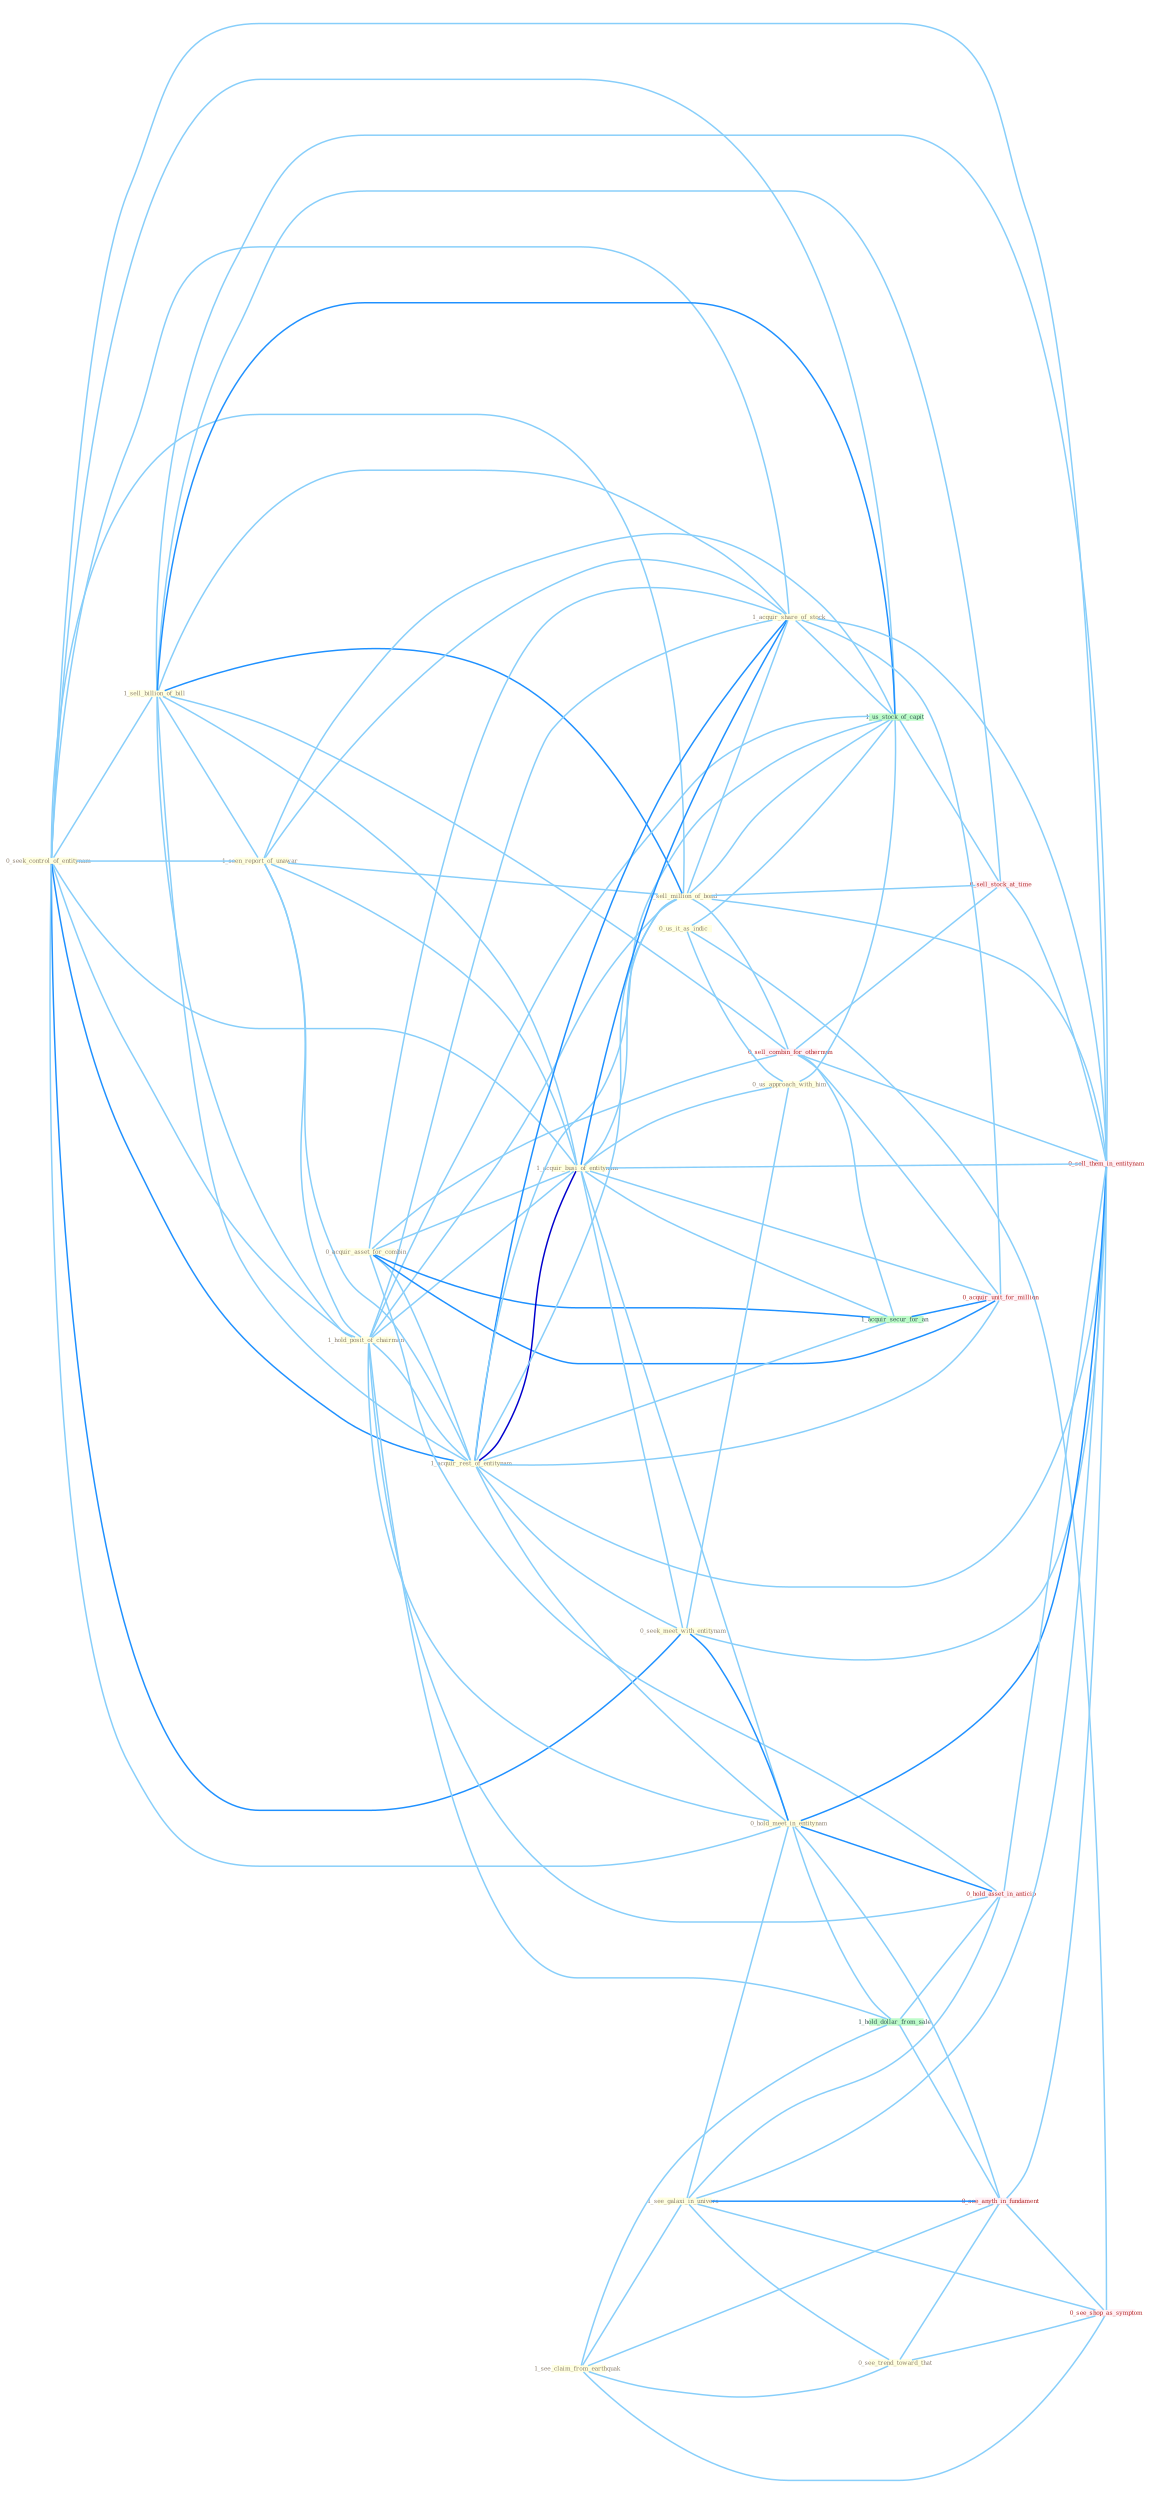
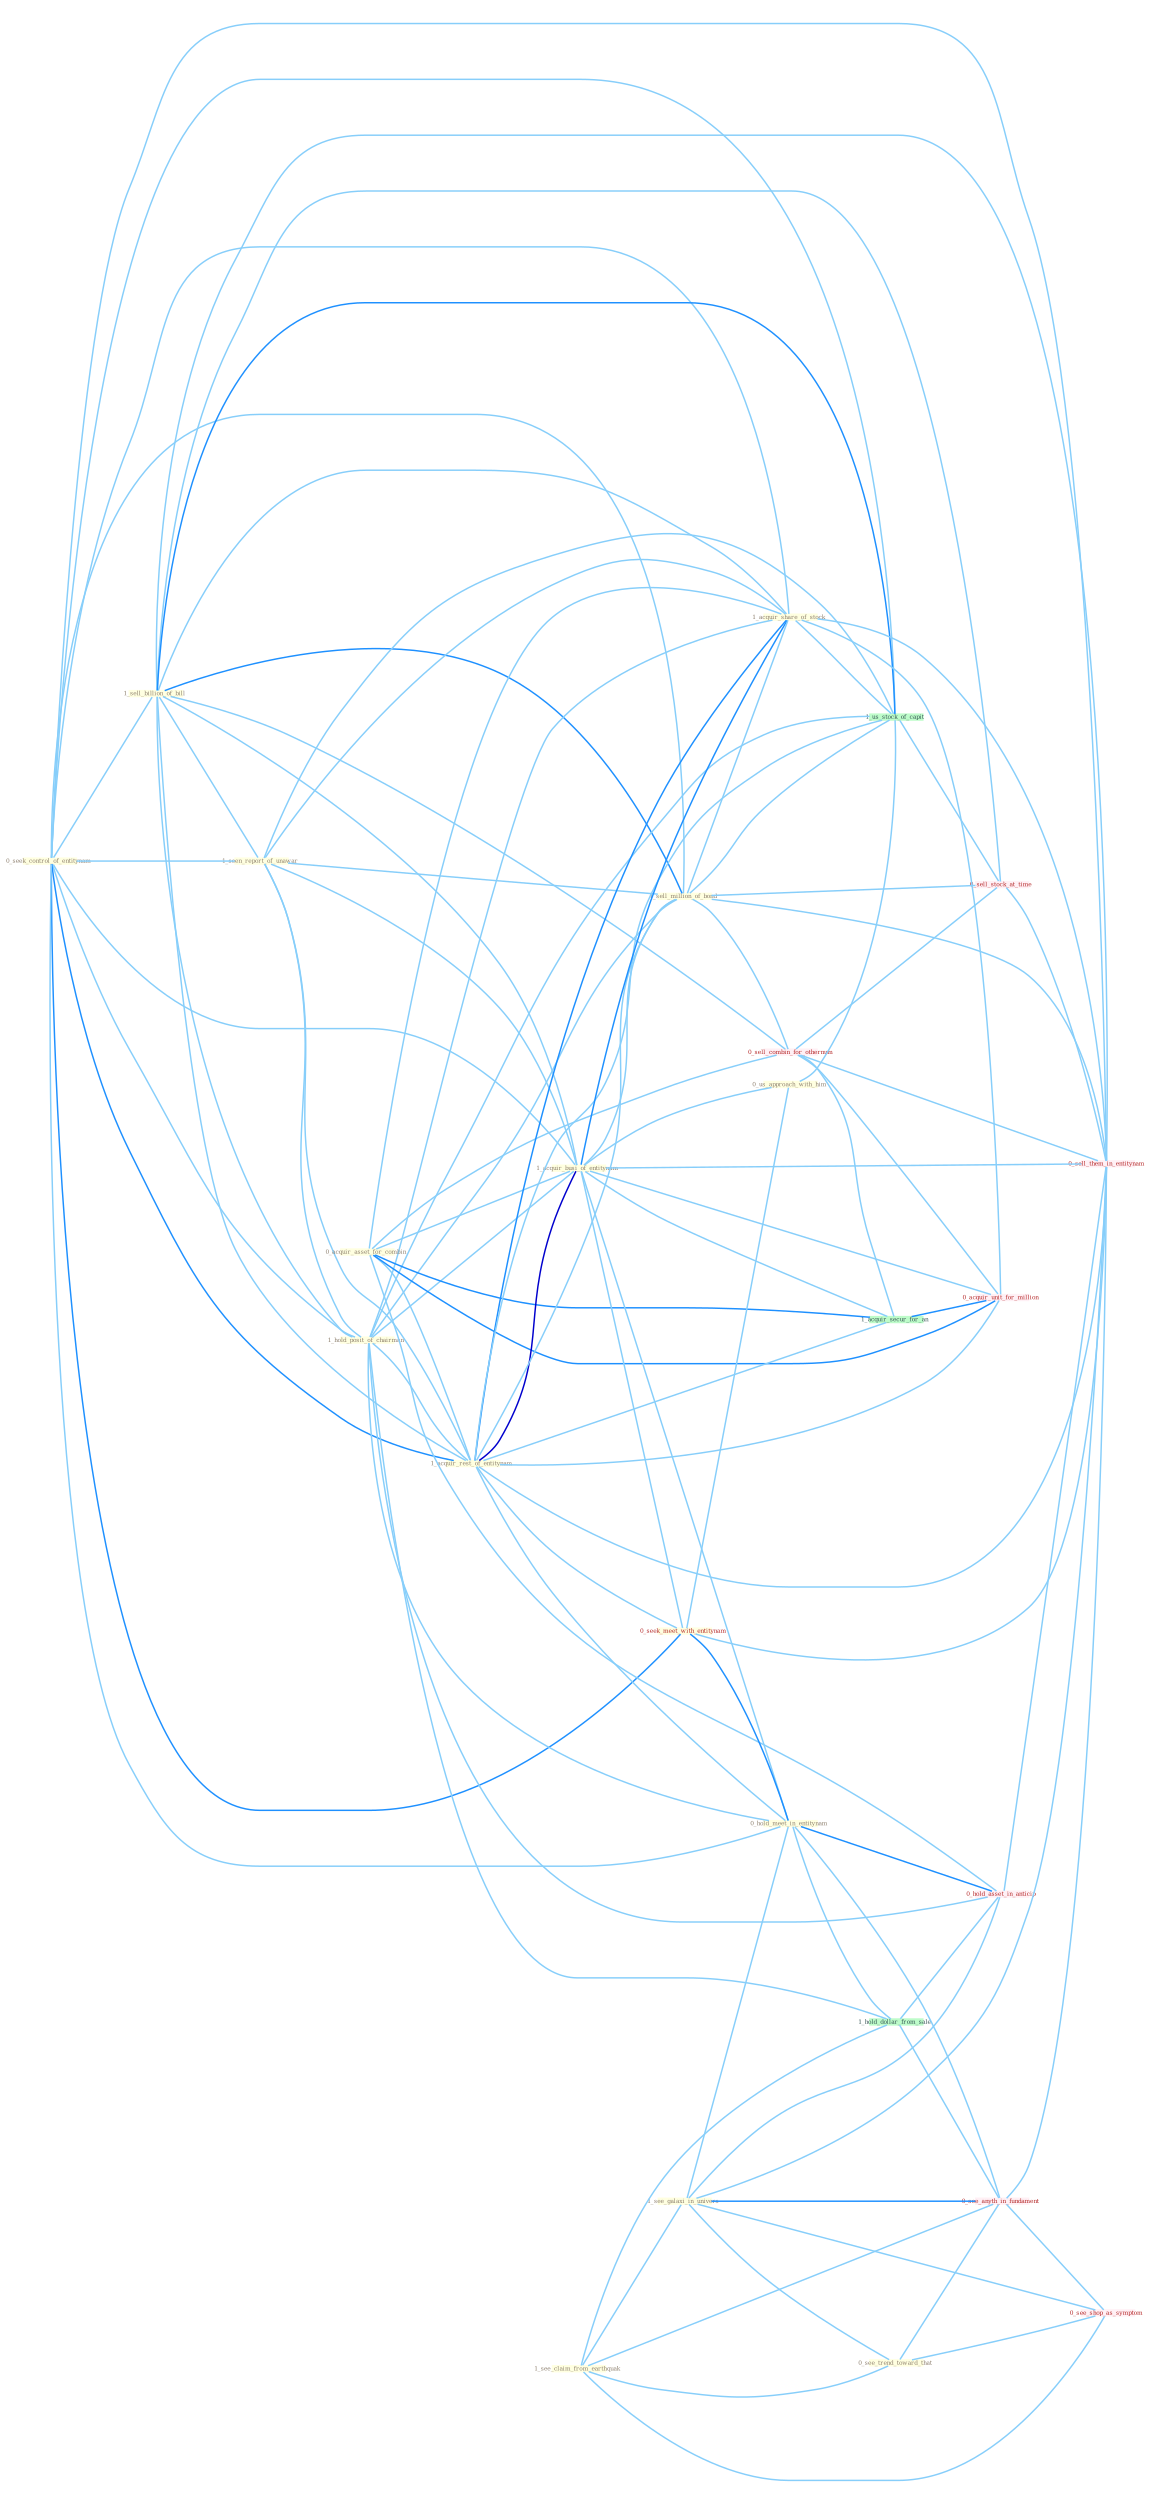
node "0_us_it_as_indic": removed
node "0_seek_meet_with_entitynam": fontcolor #8b7d6b -> #b22222
edge "0_sell_them_in_entitynam" -- "0_hold_meet_in_entitynam": removed
